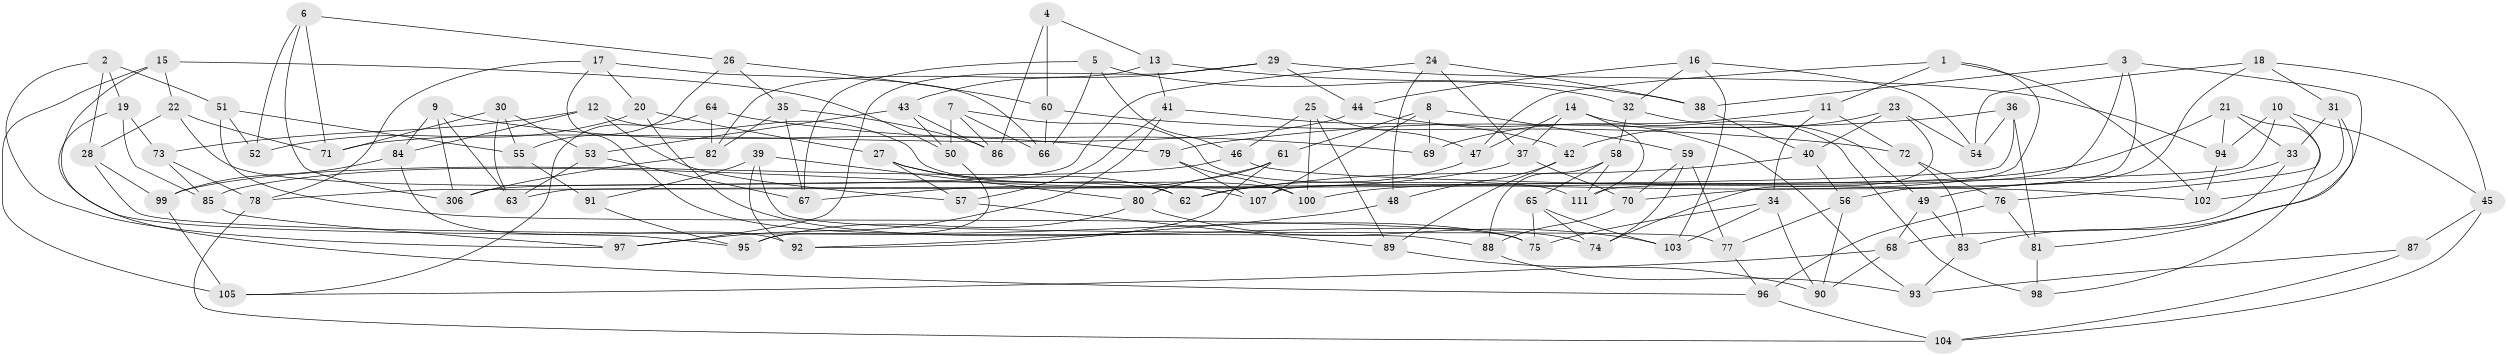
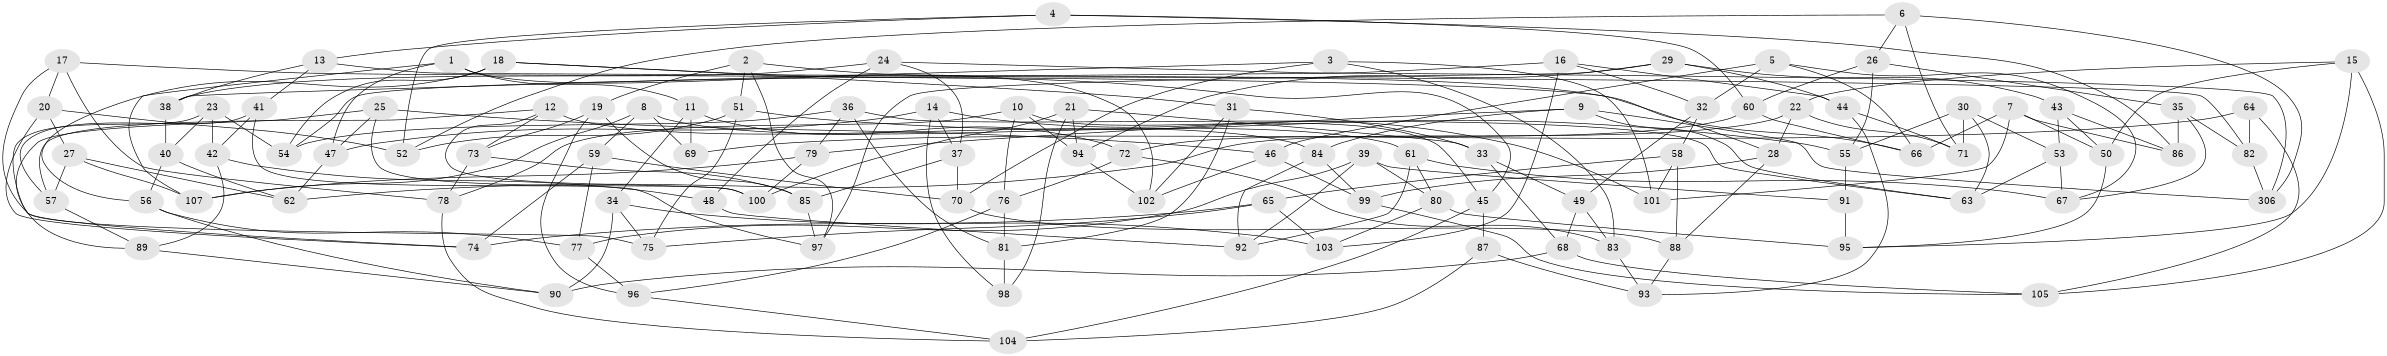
edge "4" -- "52": added
node "111": label "111" -> "101"
